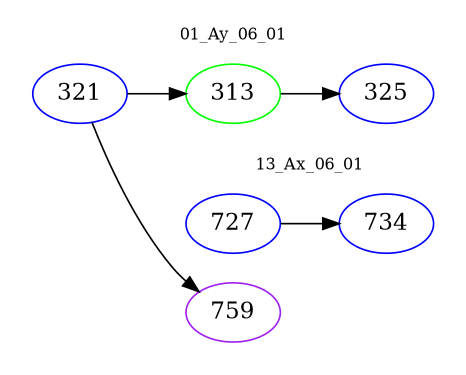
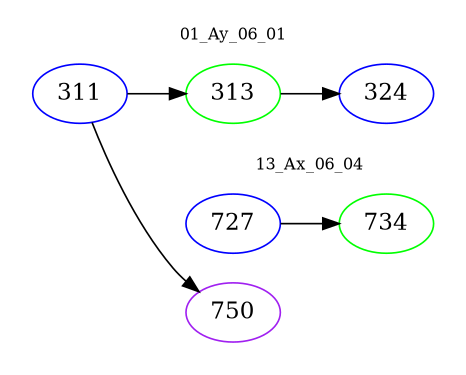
node "321": label "321" -> "311"
node "325": label "325" -> "324"
cluster "13_Ax_06_01": label "13_Ax_06_01" -> "13_Ax_06_04"
node "734": color blue -> green
node "759": label "759" -> "750"
